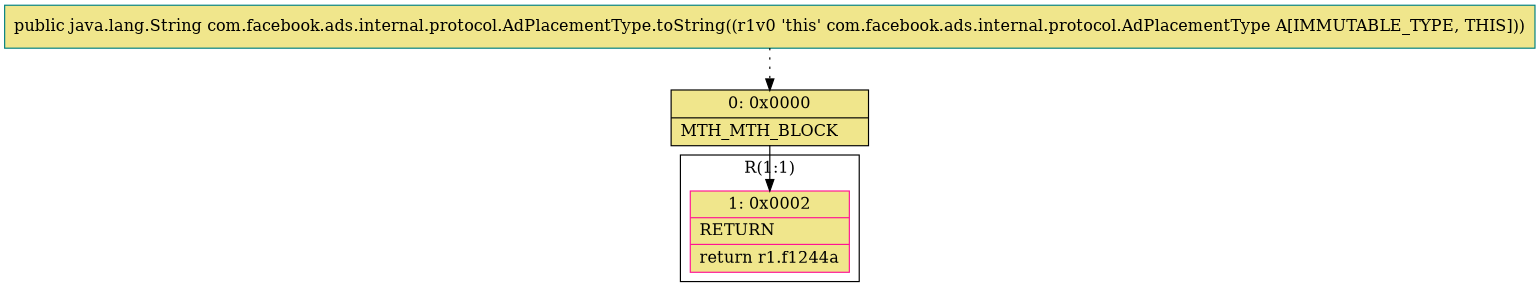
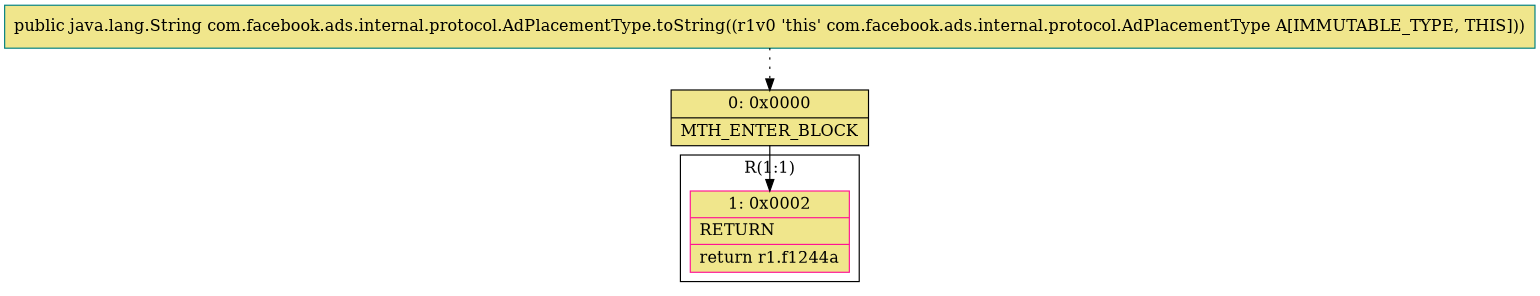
node "0: 0x0000": text "MTH_MTH_BLOCK" -> "MTH_ENTER_BLOCK"
